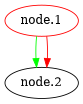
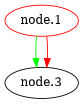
node "node.2": label "node.2" -> "node.3"
